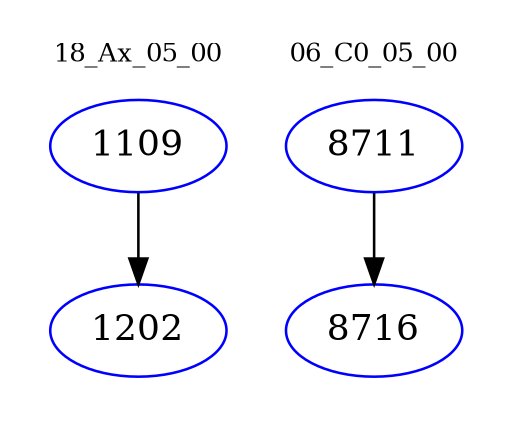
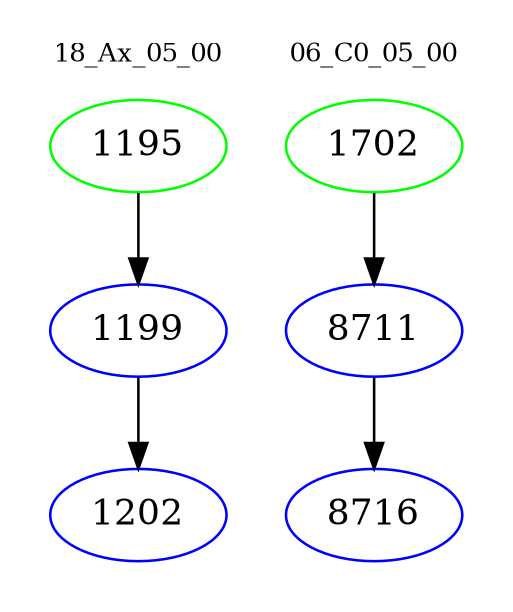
node "1109": label "1109" -> "1199"
node "1195": added
node "1702": added
